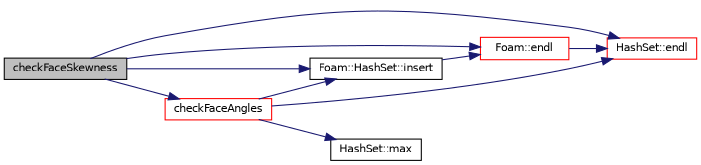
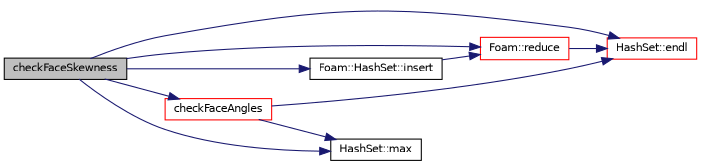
node "Foam::endl": label "Foam::endl" -> "Foam::reduce"
edge "checkFaceAngles" -> "Foam::HashSet::insert": removed
edge "checkFaceSkewness" -> "HashSet::max": added
